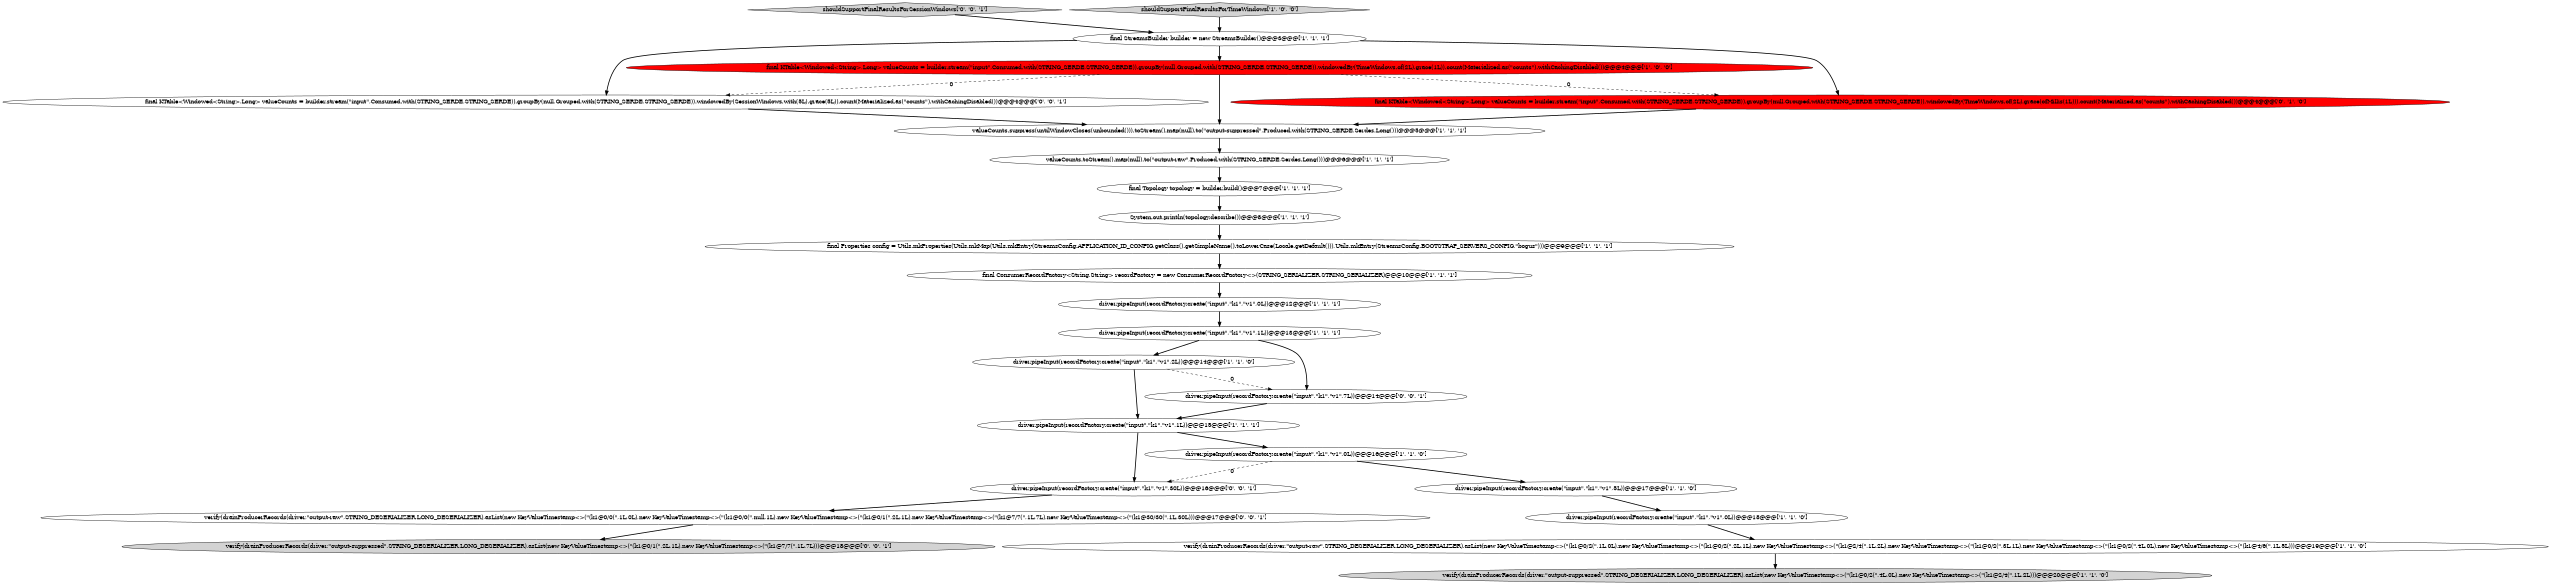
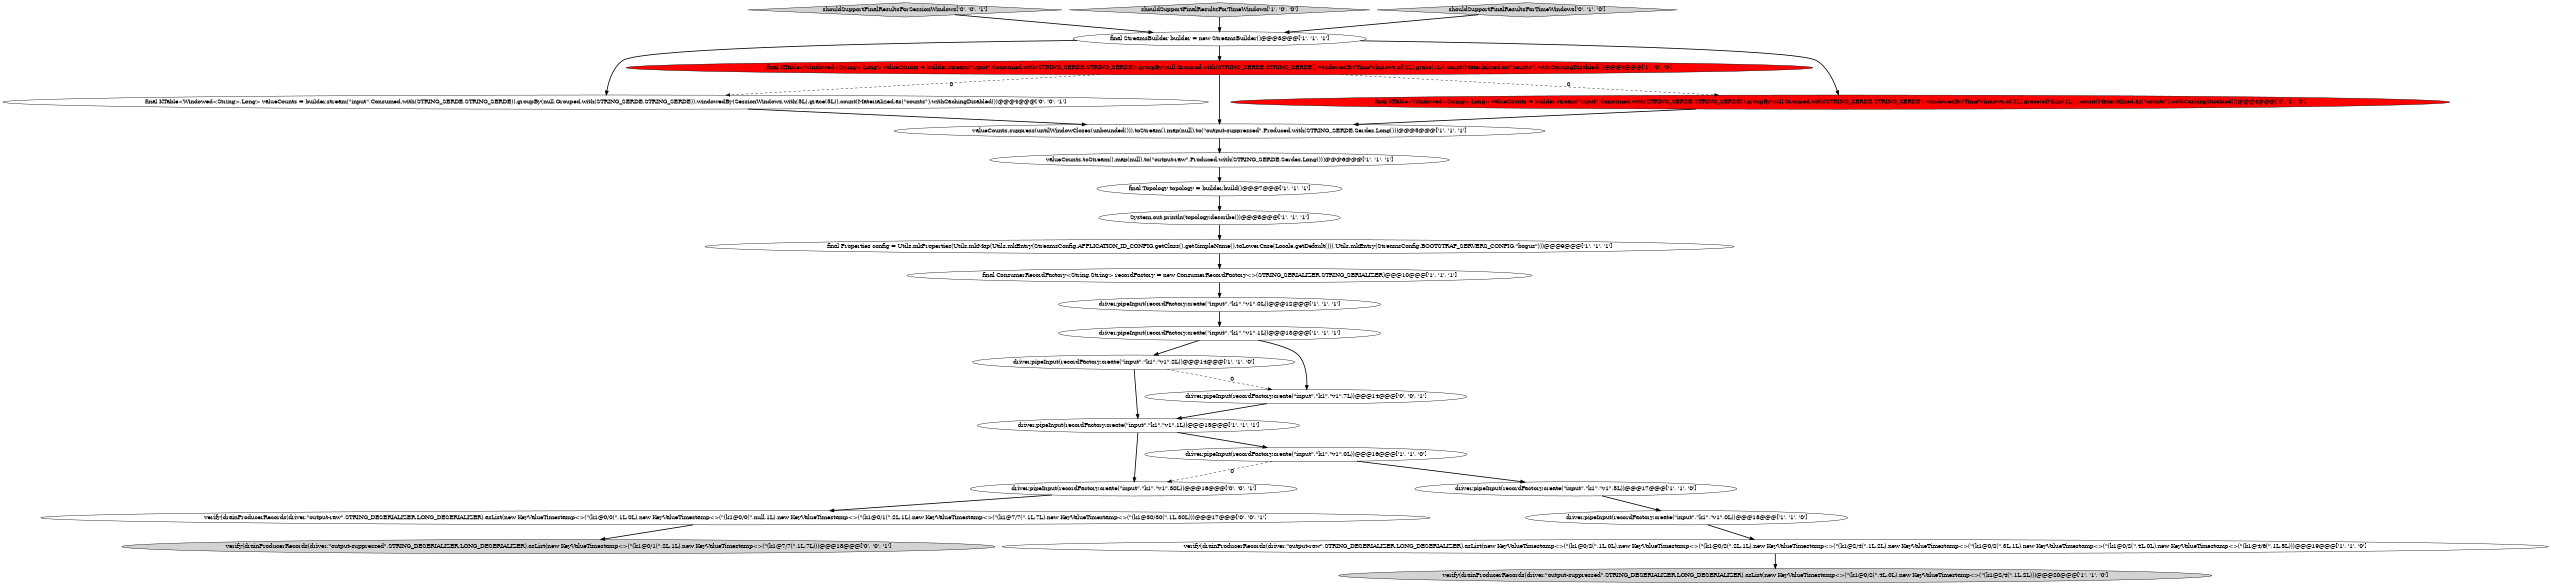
node "shouldSupportFinalResultsForTimeWindows['0', '1', '0']": added
